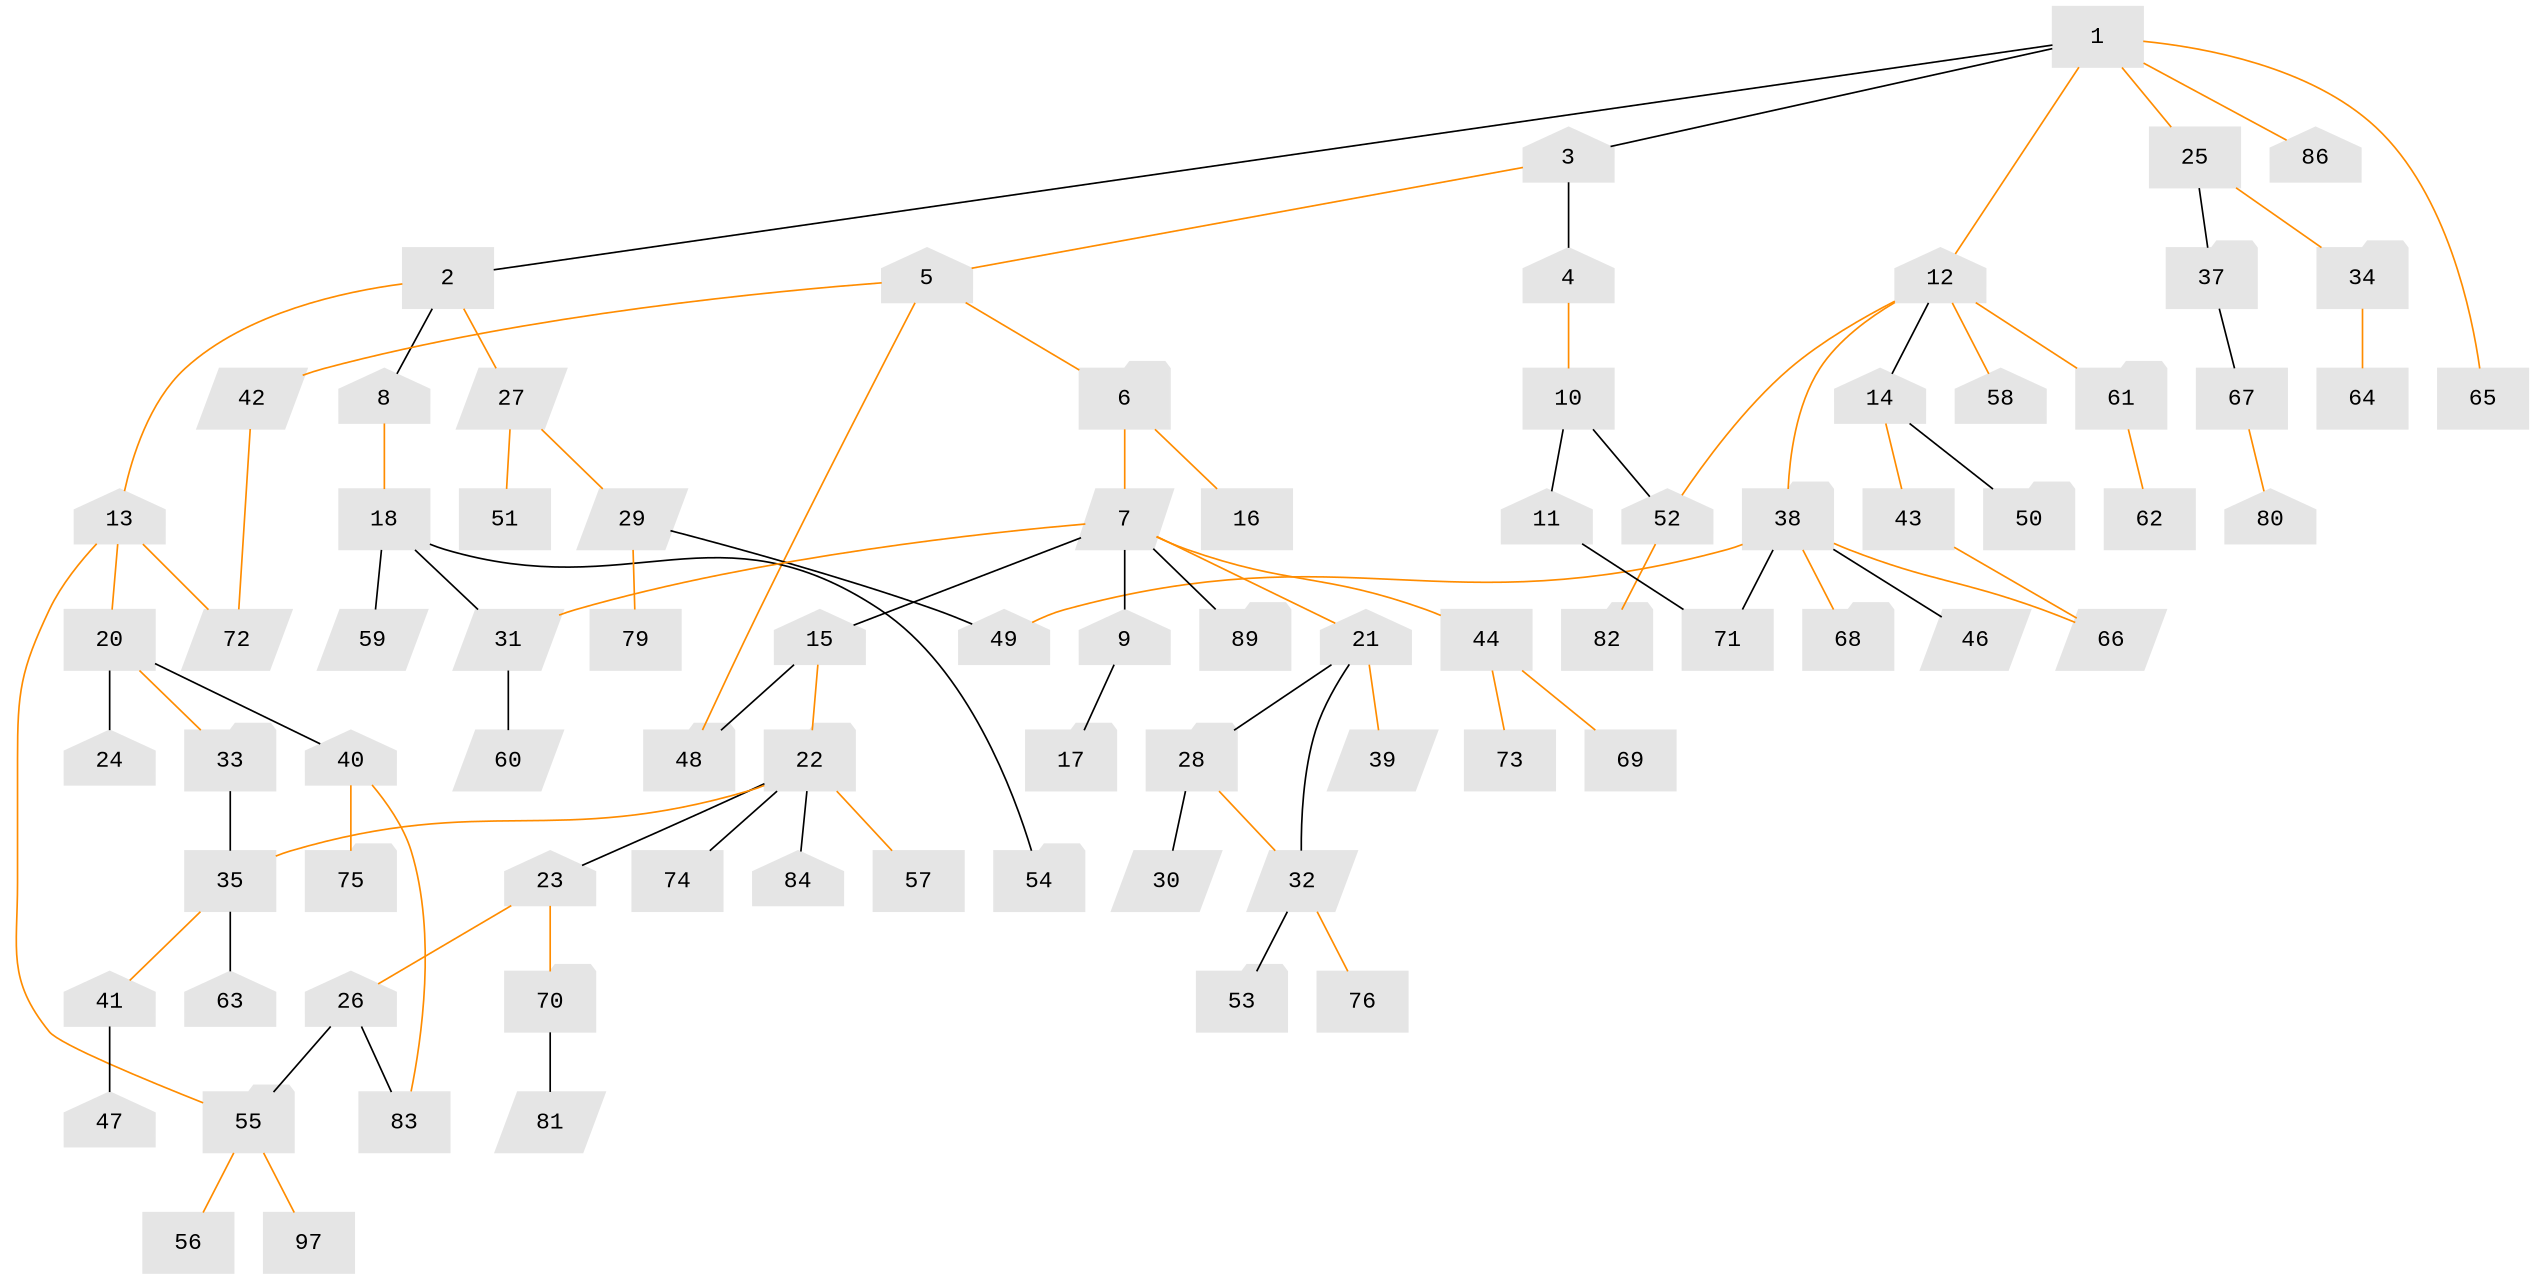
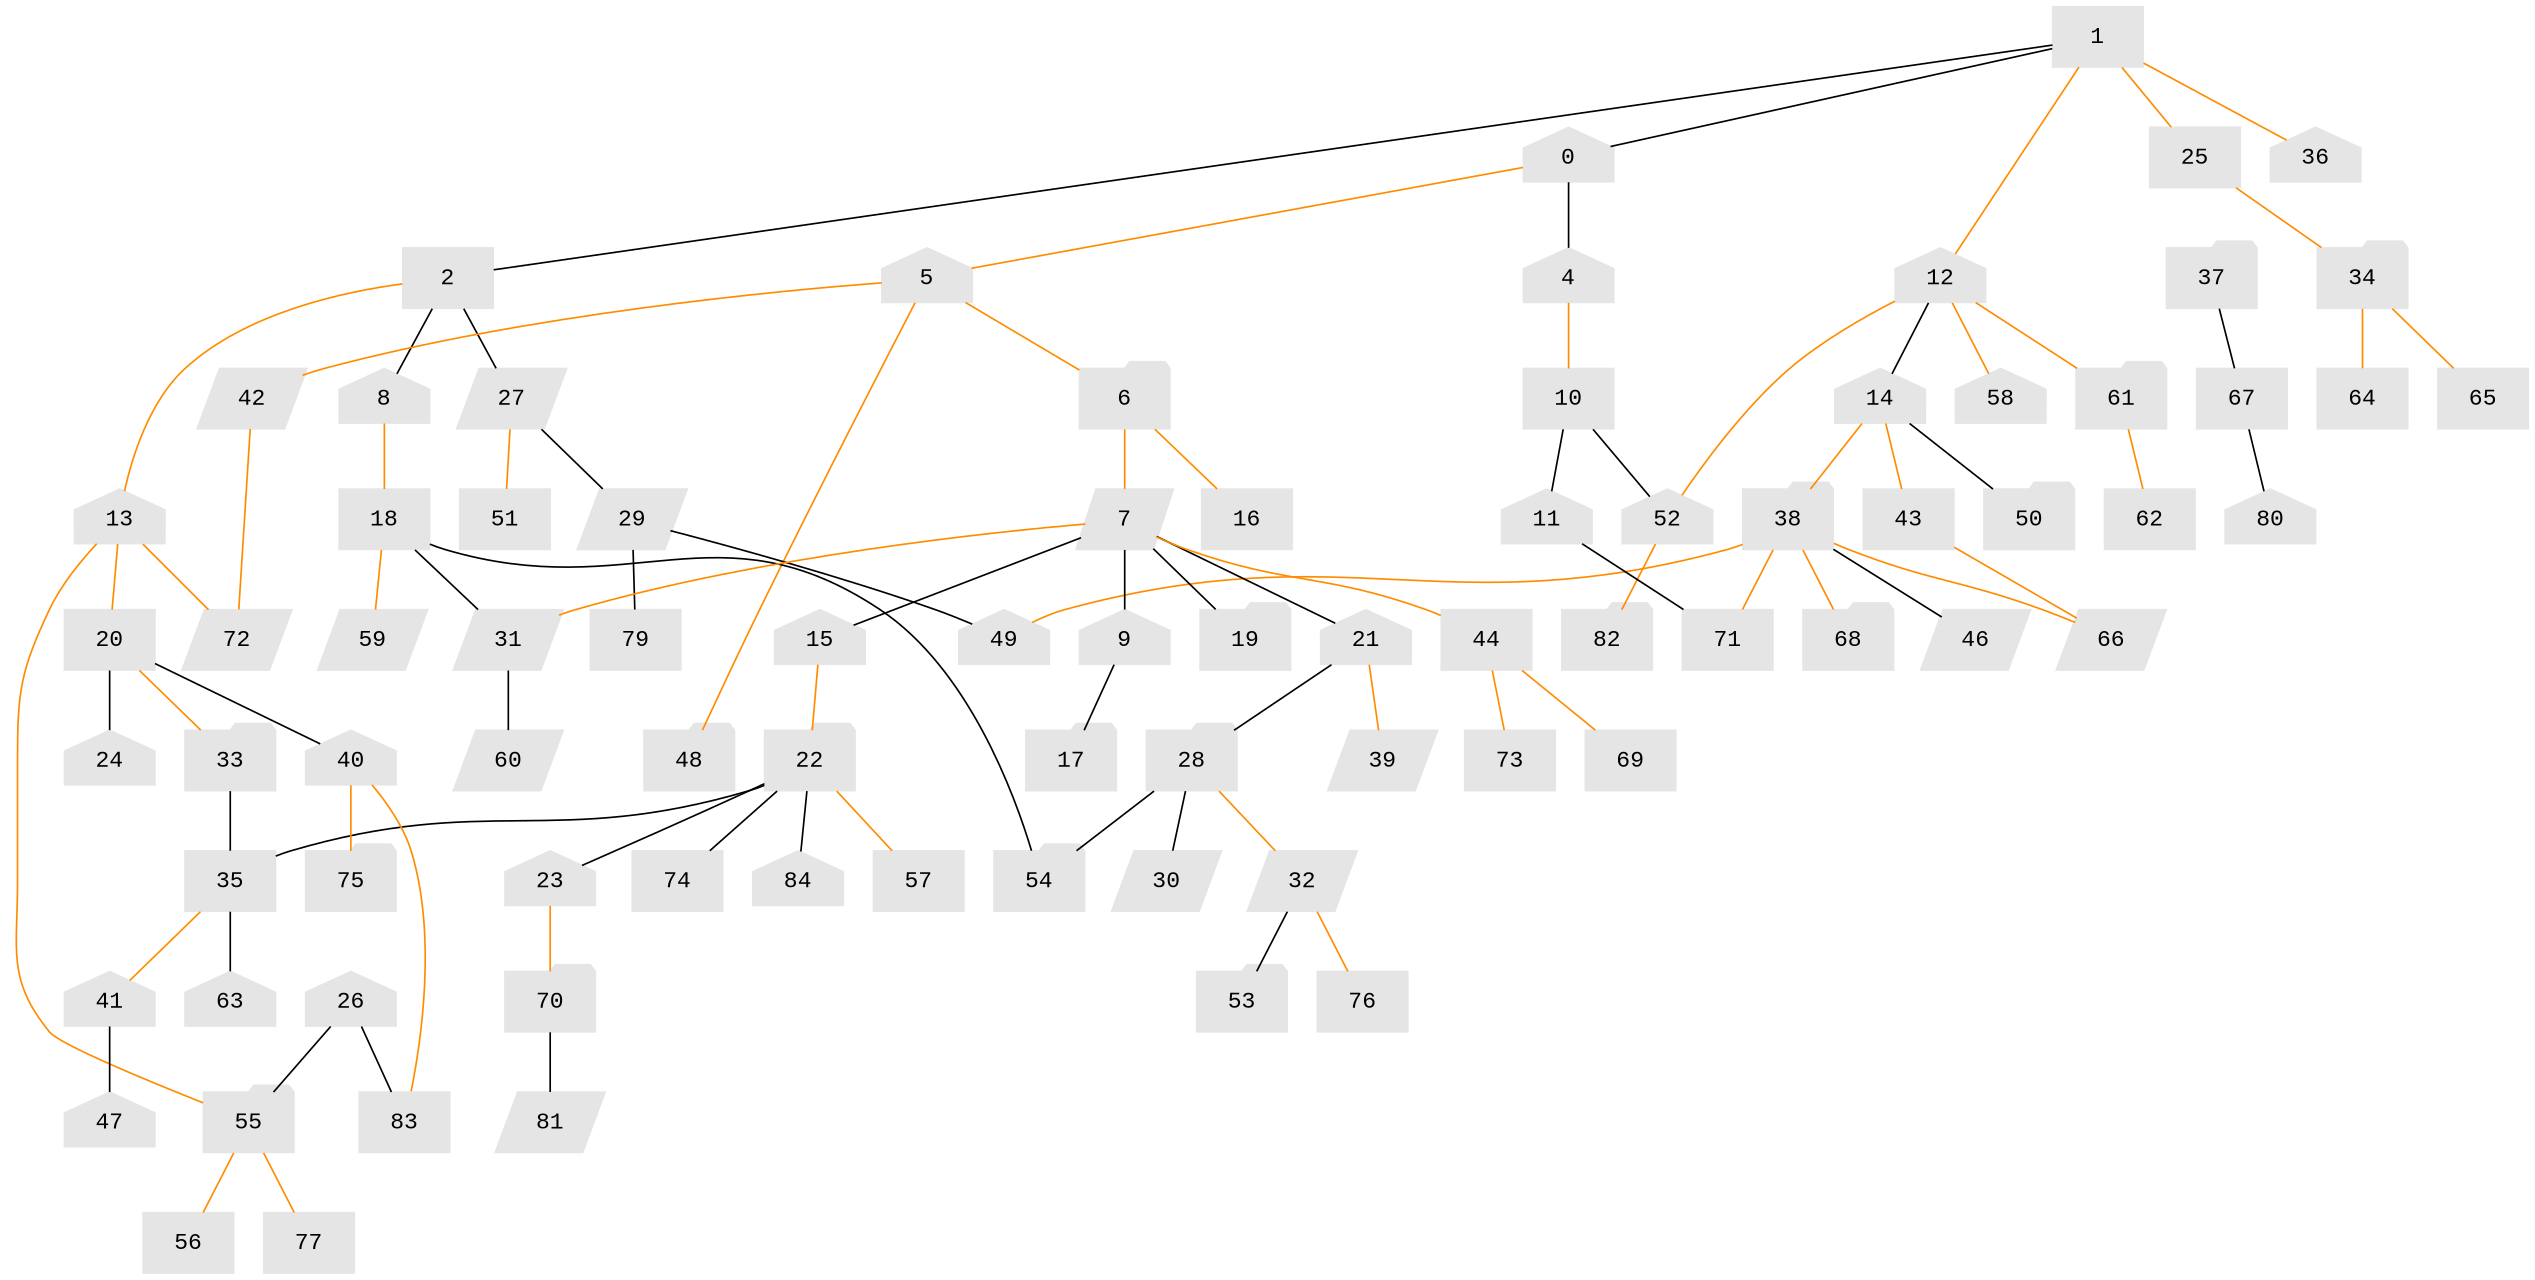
edge "1" -- "65": now "34" -- "65"
node "3": label "3" -> "0"
node "86": label "86" -> "36"
edge "25" -- "37": removed
edge "2" -- "27": color darkorange -> black
edge "12" -- "38": now "14" -- "38"
edge "27" -- "29": color darkorange -> black
edge "67" -- "80": color darkorange -> black
edge "18" -- "59": color black -> darkorange
edge "29" -- "79": color darkorange -> black
edge "38" -- "71": color black -> darkorange
edge "7" -- "21": color darkorange -> black
node "89": label "89" -> "19"
edge "15" -- "48": removed
edge "21" -- "32": removed
edge "22" -- "35": color darkorange -> black
edge "28" -- "54": added
edge "23" -- "26": removed
node "97": label "97" -> "77"
